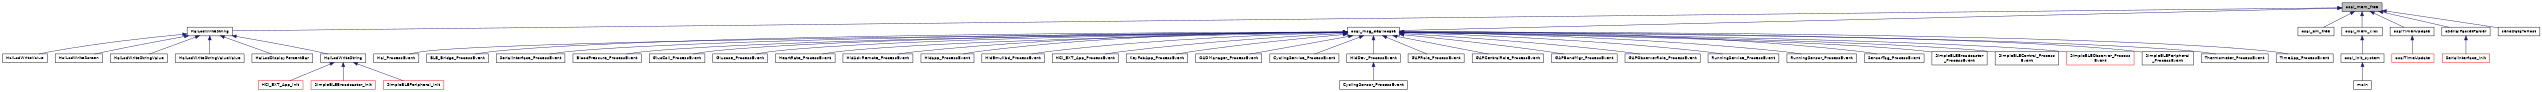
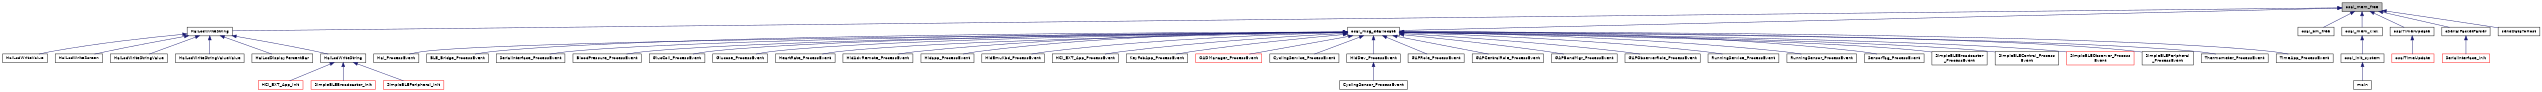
node "OADManager_ProcessEvent": color black -> red
